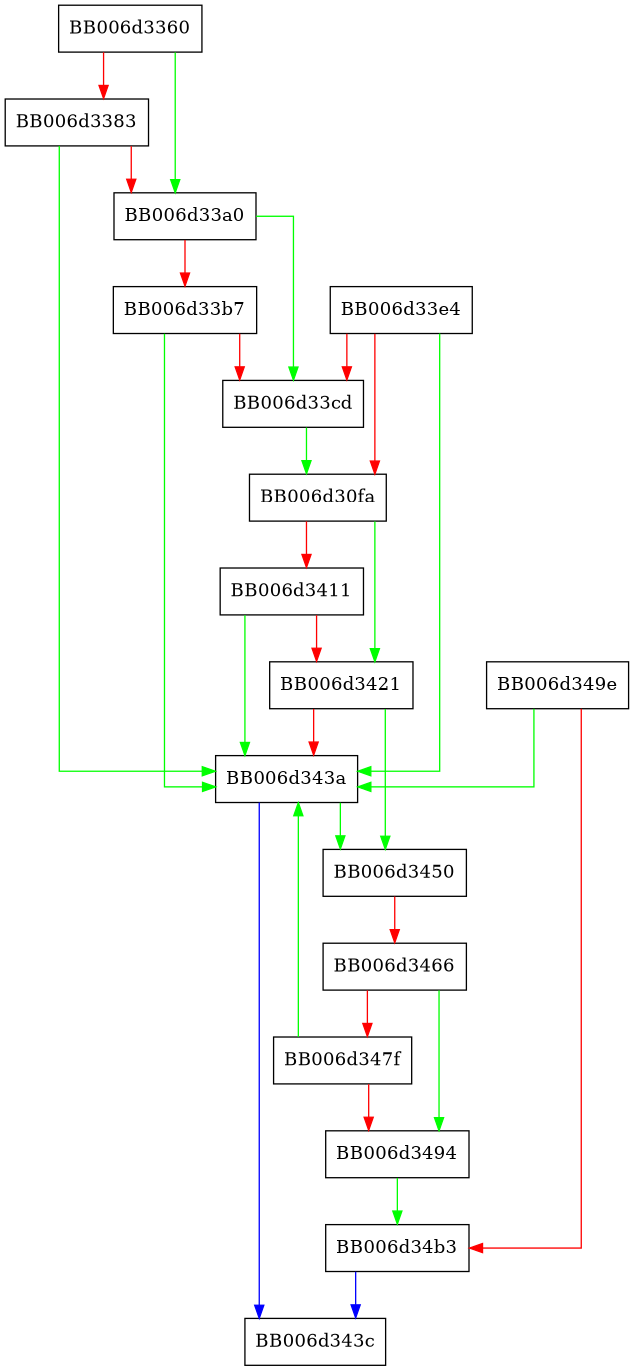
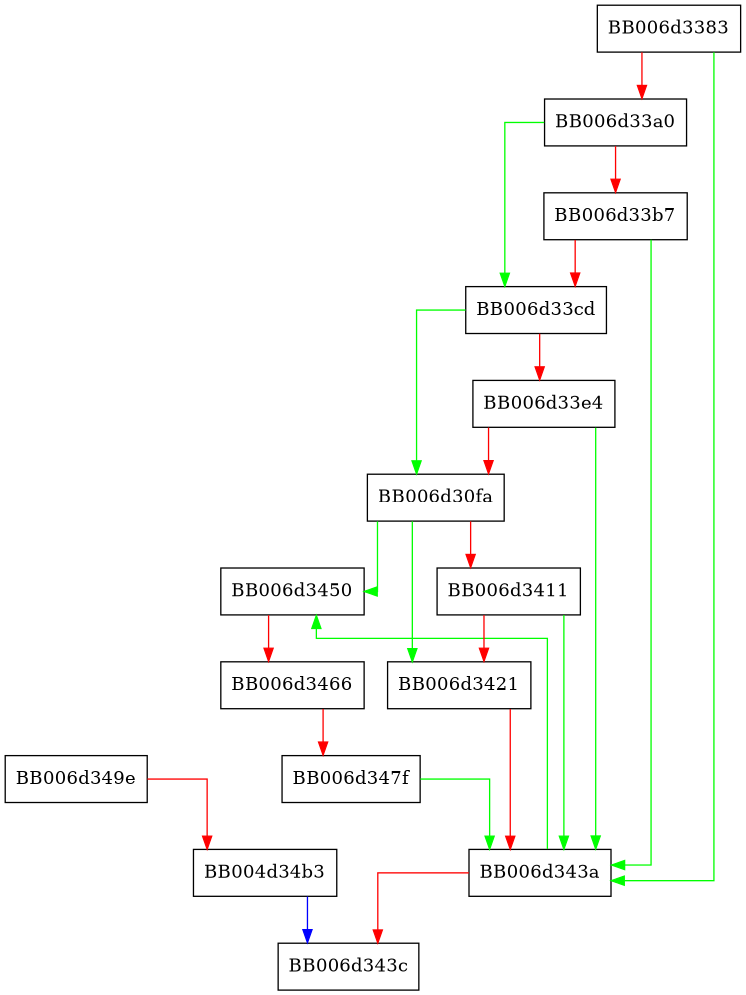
node "BB006d3360": removed
edge "BB006d33e4" -> "BB006d33cd": reversed
edge "BB006d3421" -> "BB006d3450": now "BB006d30fa" -> "BB006d3450"
edge "BB006d349e" -> "BB006d343a": removed
edge "BB006d343a" -> "BB006d343c": color blue -> red
node "BB006d3494": removed
node "BB006d34b3": label "BB006d34b3" -> "BB004d34b3"
